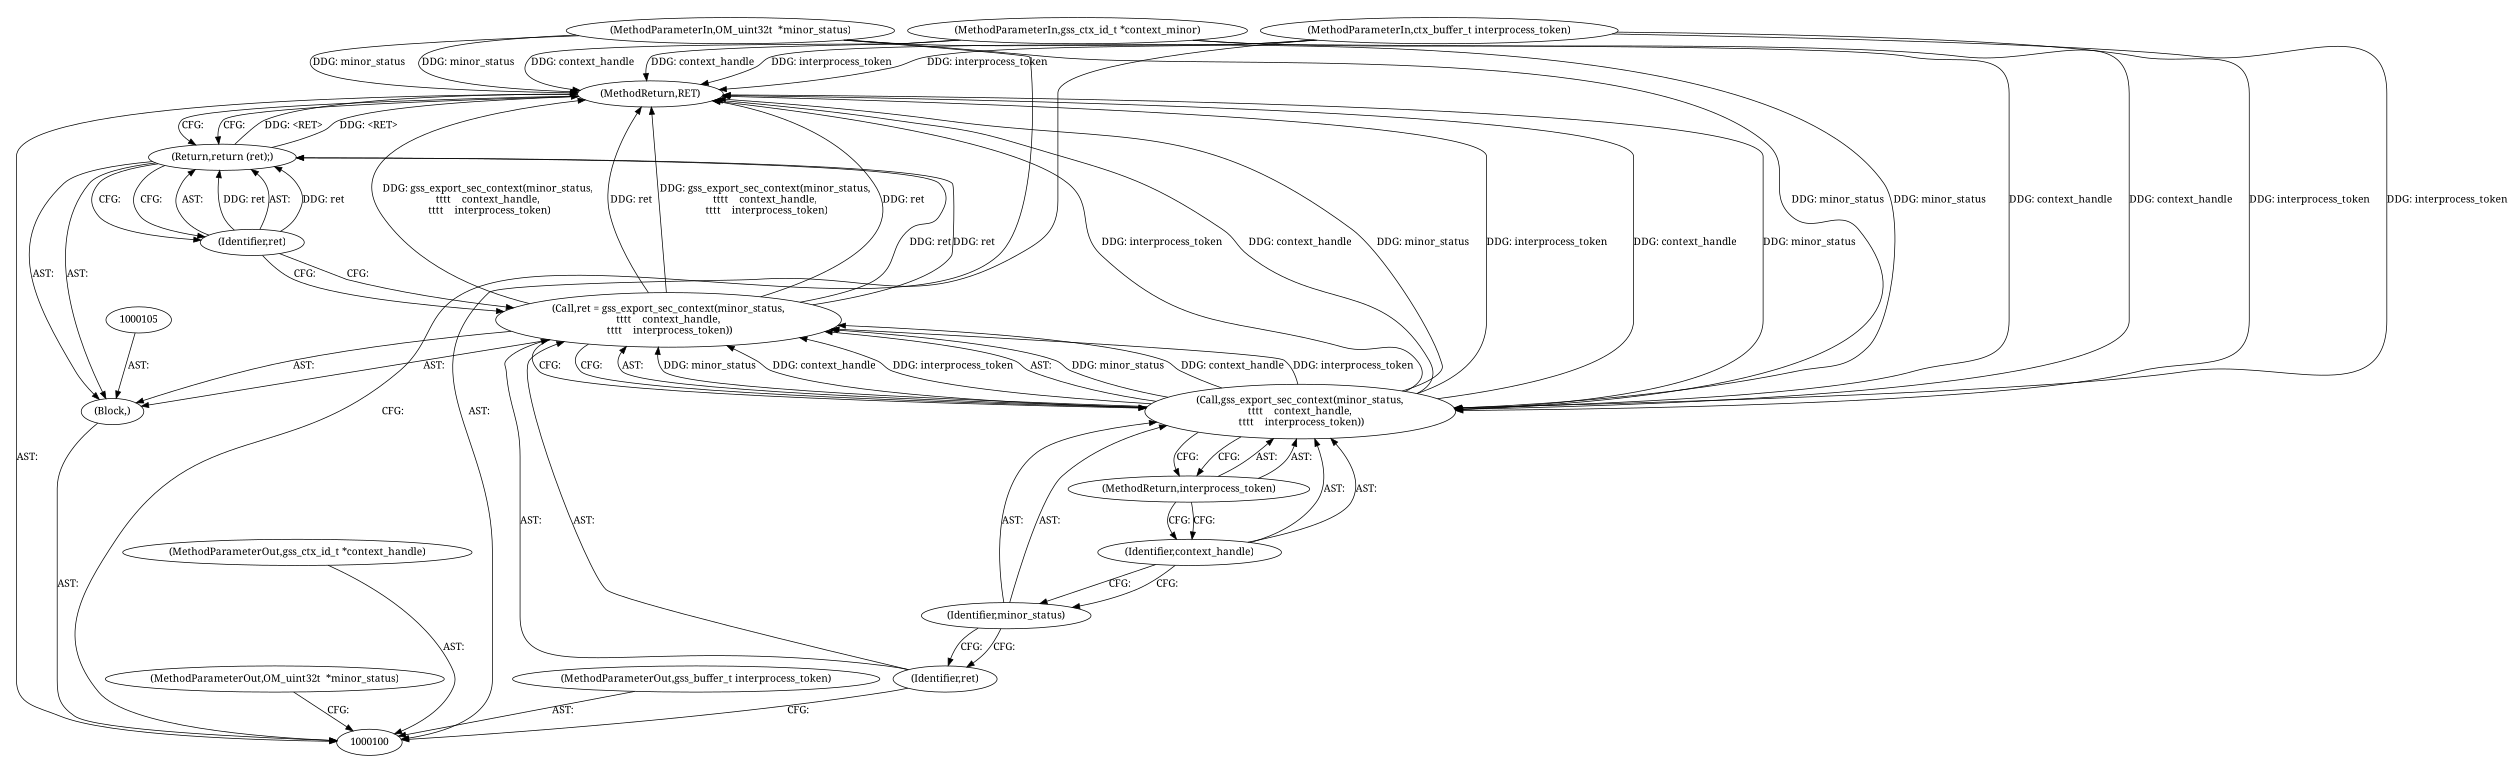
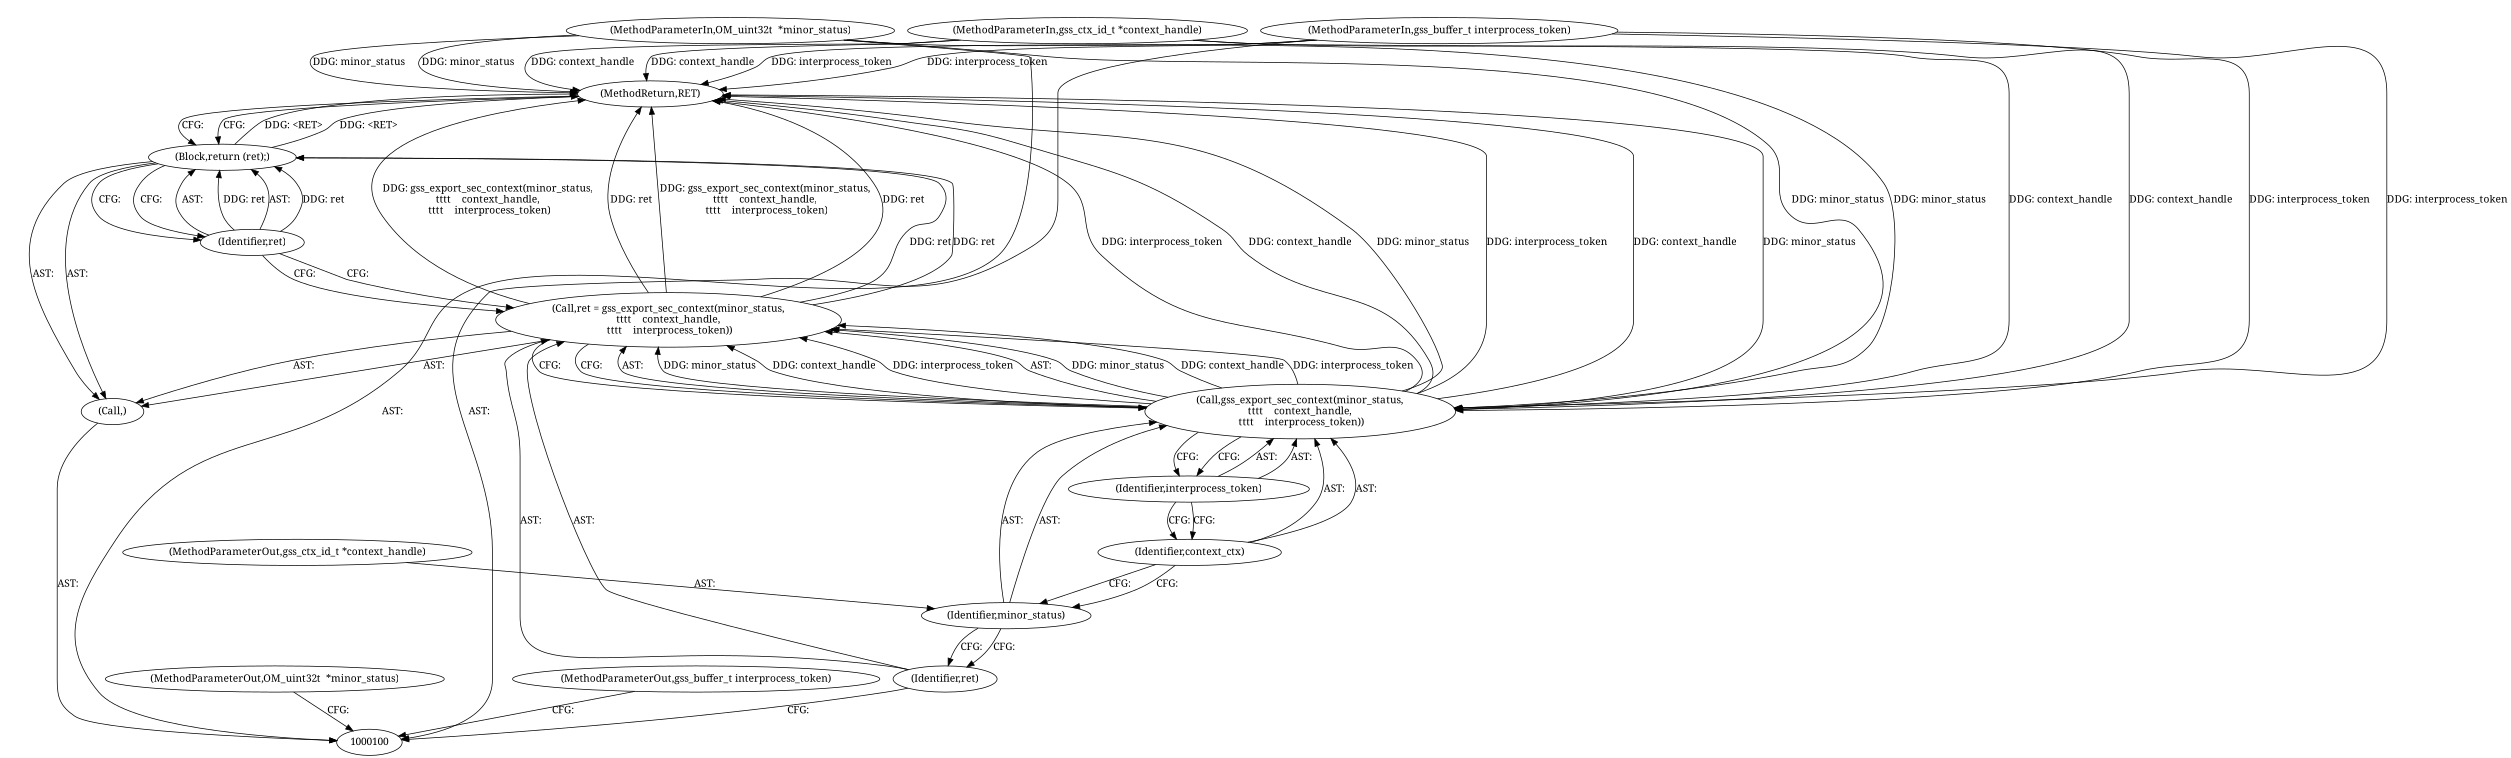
node "(MethodParameterIn,gss_ctx_id_t *context_minor)": label "(MethodParameterIn,gss_ctx_id_t *context_minor)" -> "(MethodParameterIn,gss_ctx_id_t *context_handle)"
node "(MethodParameterIn,ctx_buffer_t interprocess_token)": label "(MethodParameterIn,ctx_buffer_t interprocess_token)" -> "(MethodParameterIn,gss_buffer_t interprocess_token)"
node "(Return,return (ret);)": label "(Return,return (ret);)" -> "(Block,return (ret);)"
edge "(MethodReturn,RET)" -> "1000100": removed, label "AST:"
node "1000105": removed
node "(Block,)": label "(Block,)" -> "(Call,)"
edge "(MethodParameterIn,OM_uint32t  *minor_status)" -> "1000100": label "CFG: " -> "AST: "
node "(MethodReturn,interprocess_token)": label "(MethodReturn,interprocess_token)" -> "(Identifier,interprocess_token)"
node "(Identifier,context_handle)": label "(Identifier,context_handle)" -> "(Identifier,context_ctx)"
edge "(MethodParameterOut,gss_ctx_id_t *context_handle)" -> "1000100": now "(MethodParameterOut,gss_ctx_id_t *context_handle)" -> "(Identifier,minor_status)"
edge "(MethodParameterOut,gss_buffer_t interprocess_token)" -> "1000100": label "AST: " -> "CFG: "
